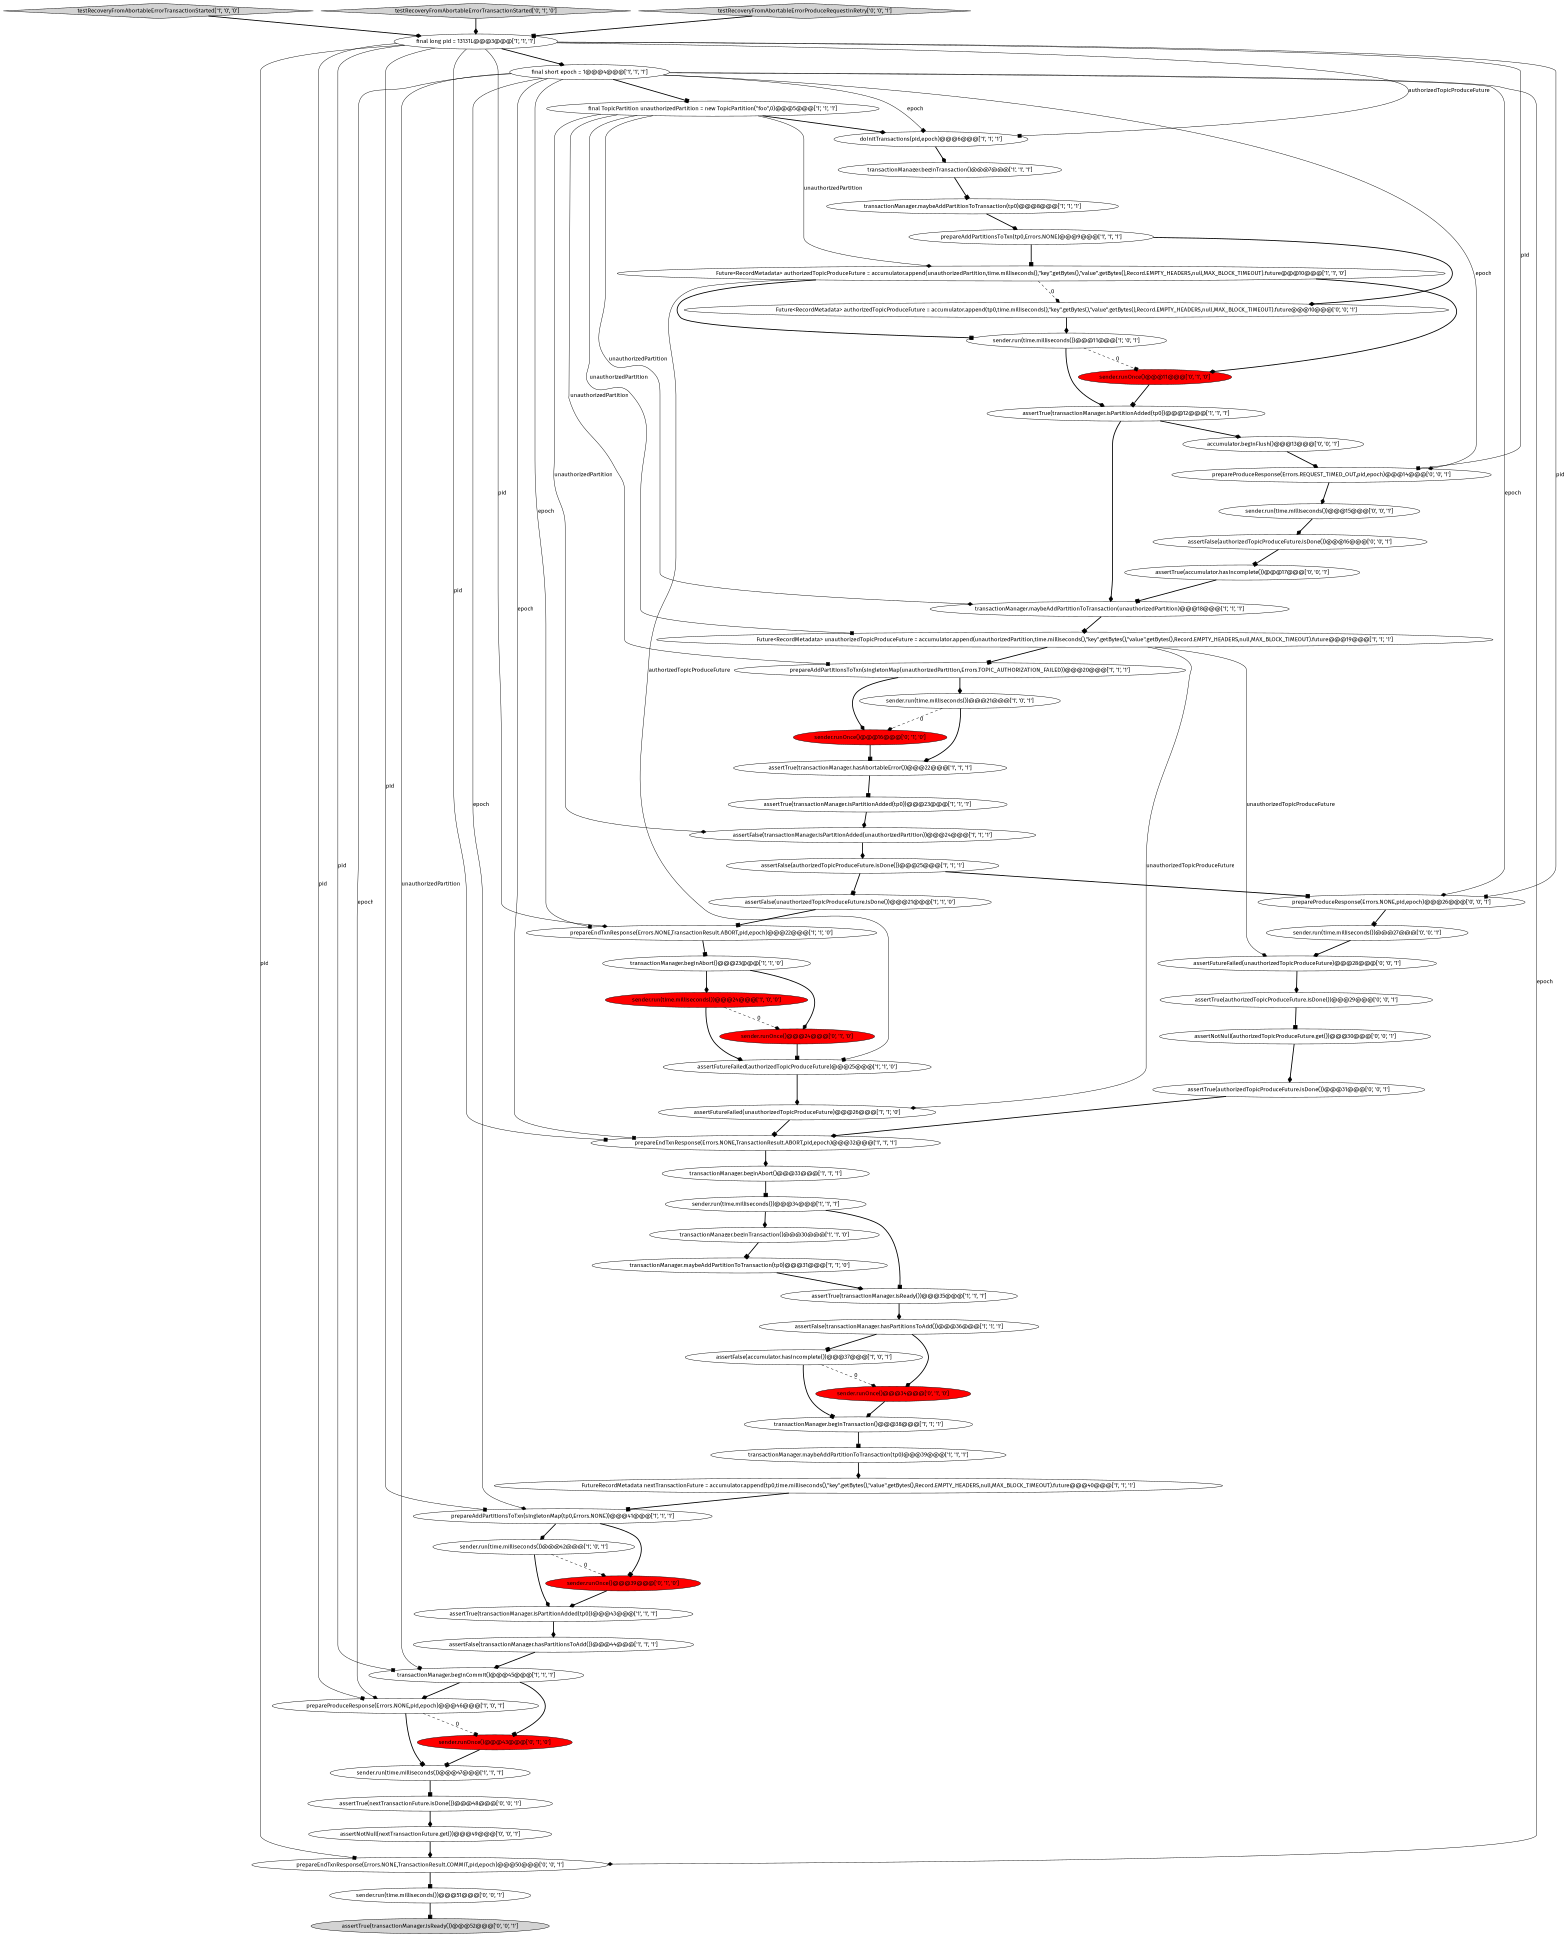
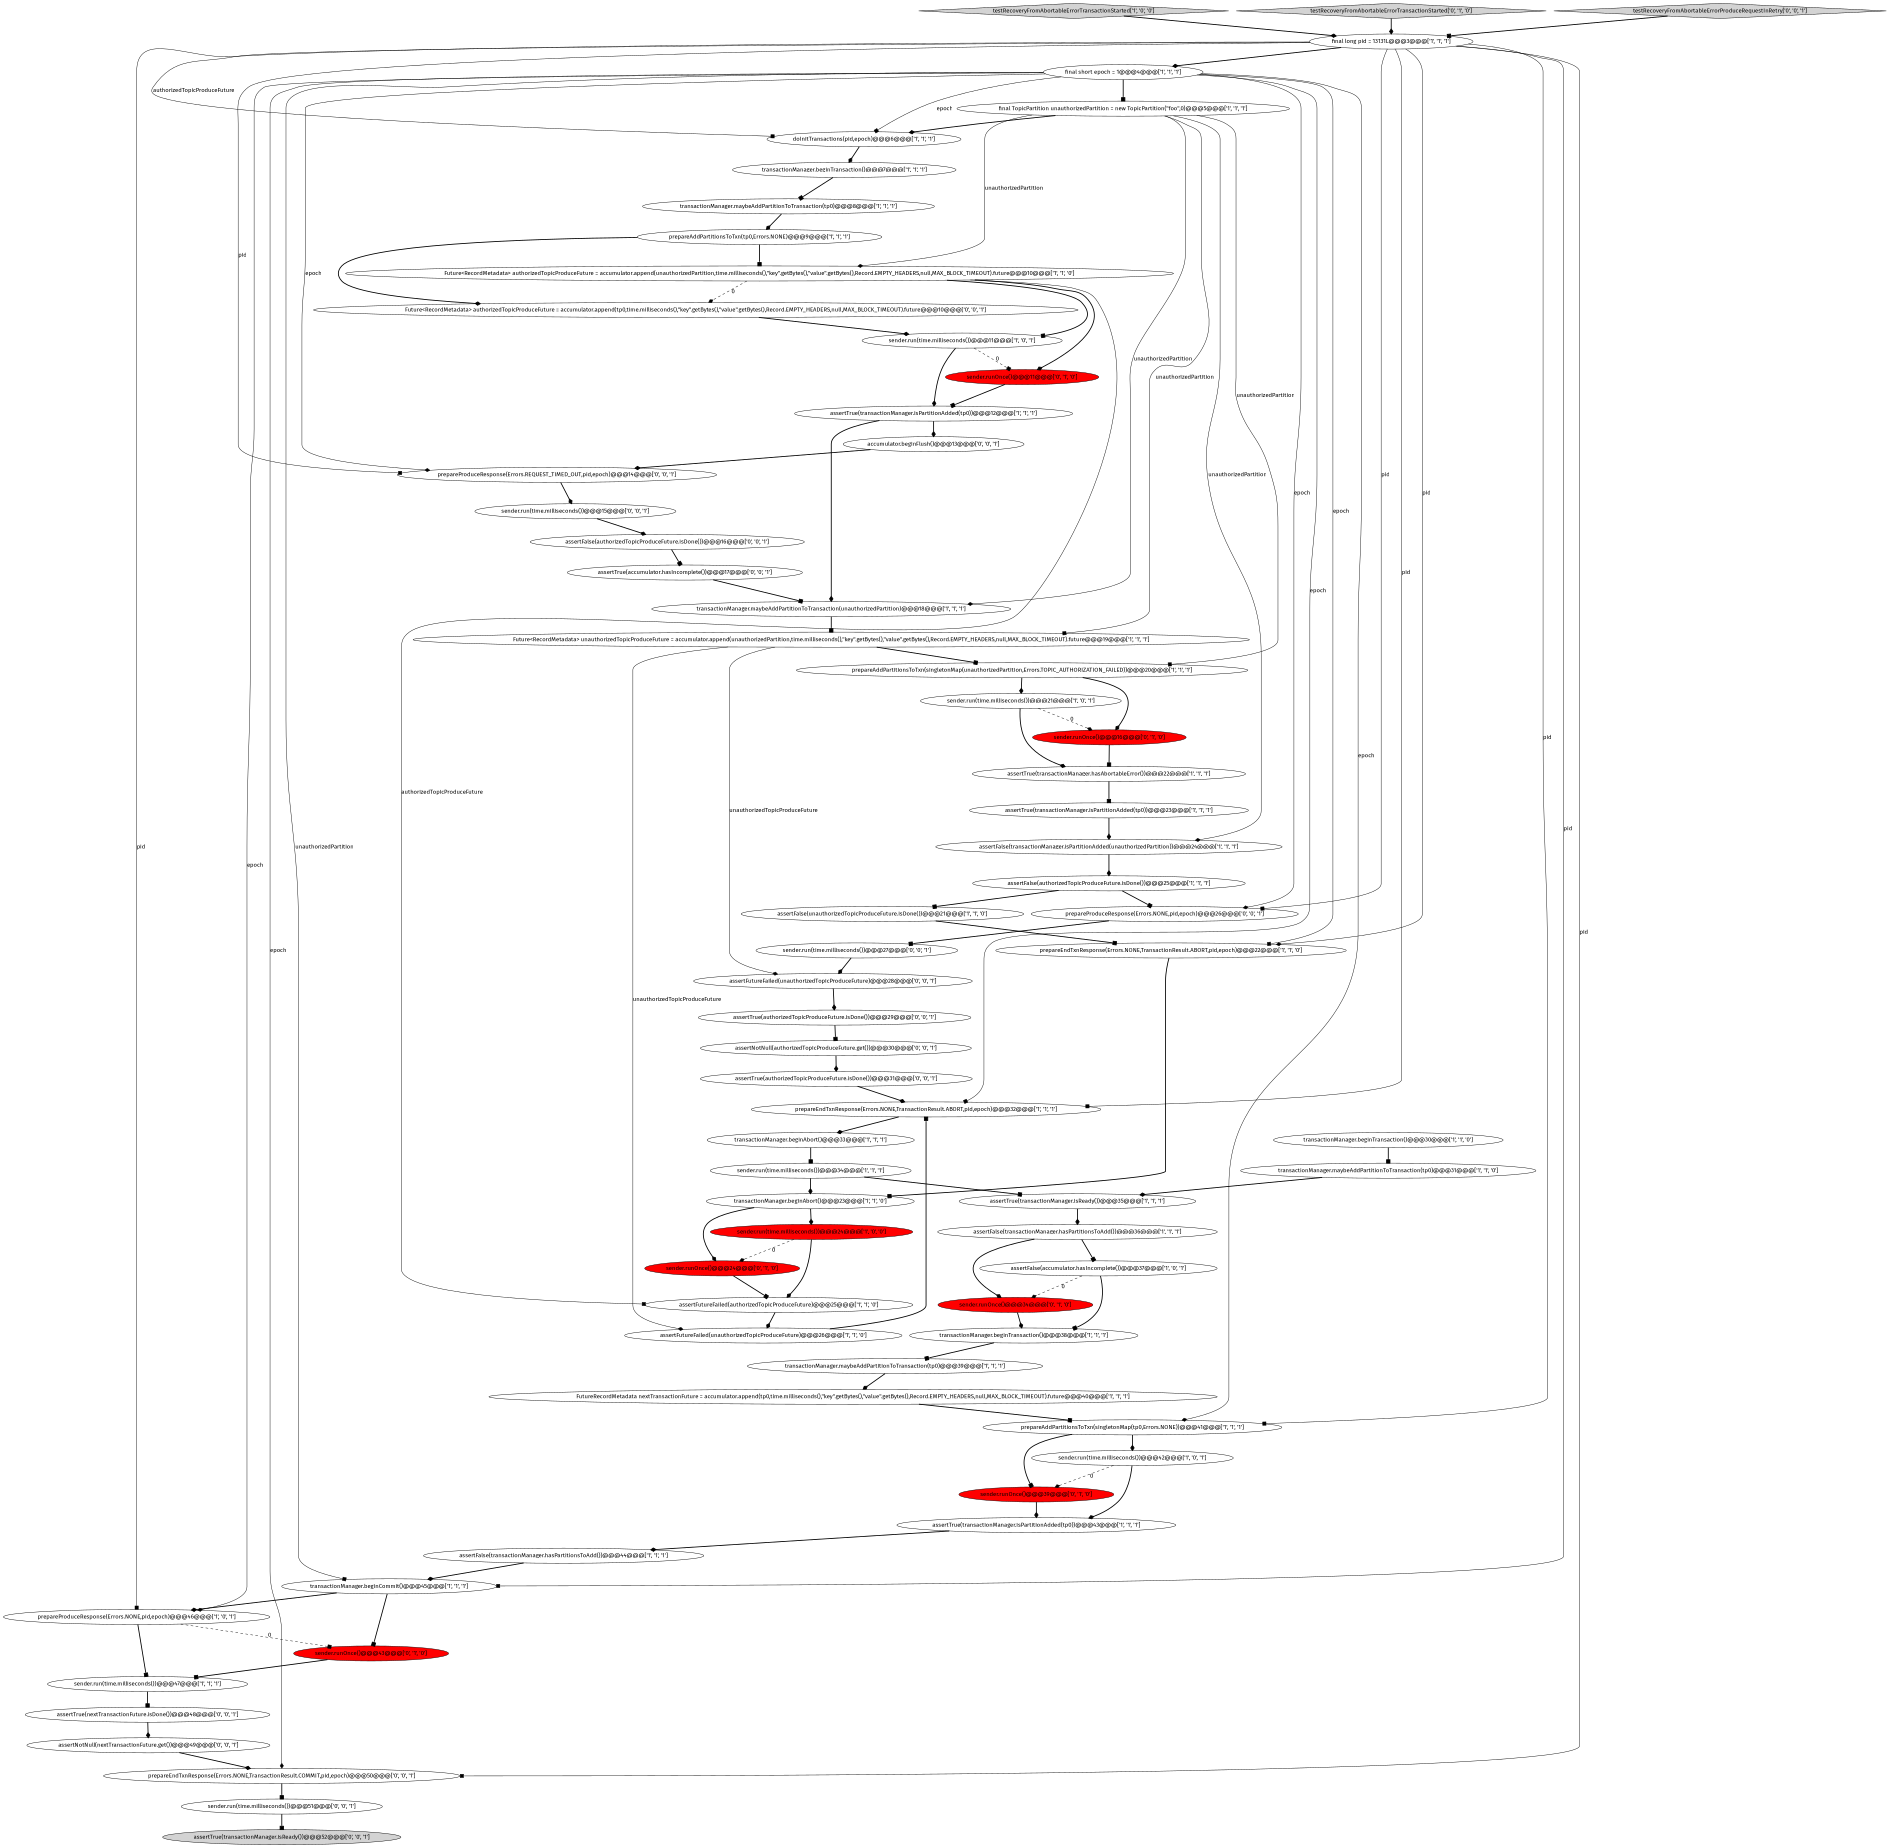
edge "sender.run(time.milliseconds())@@@34@@@['1', '1', '1']" -> "transactionManager.beginTransaction()@@@30@@@['1', '1', '0']": now "sender.run(time.milliseconds())@@@34@@@['1', '1', '1']" -> "transactionManager.beginAbort()@@@23@@@['1', '1', '0']"
